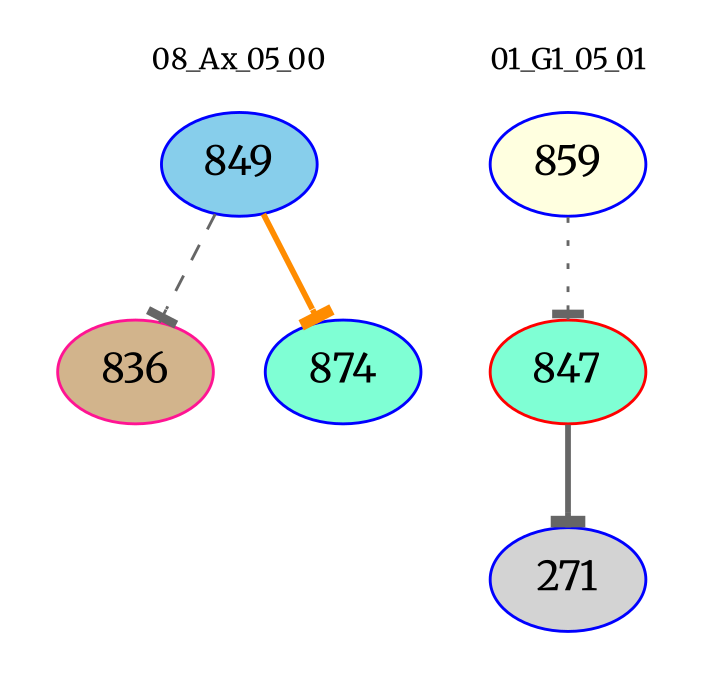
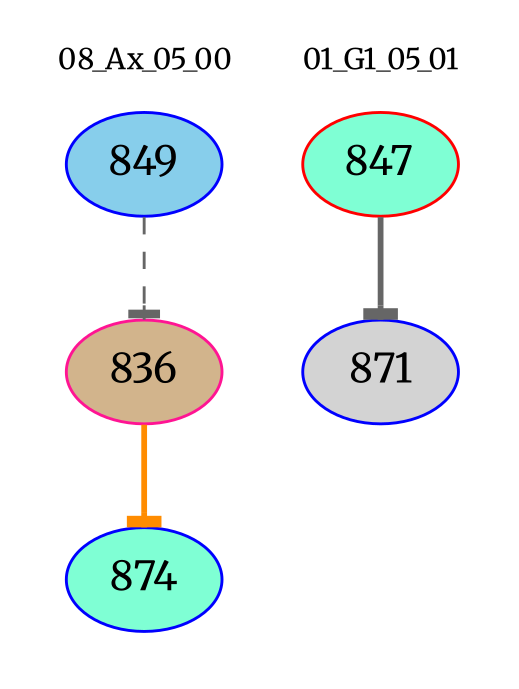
node "859": removed
edge "849" -> "874": now "836" -> "874"
node "271": label "271" -> "871"
